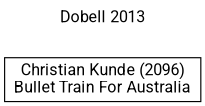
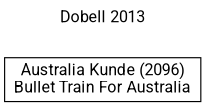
node "Christian Kunde (2096) Bullet Train For Australia": label "Christian Kunde (2096) Bullet Train For Australia" -> "Australia Kunde (2096) Bullet Train For Australia"
